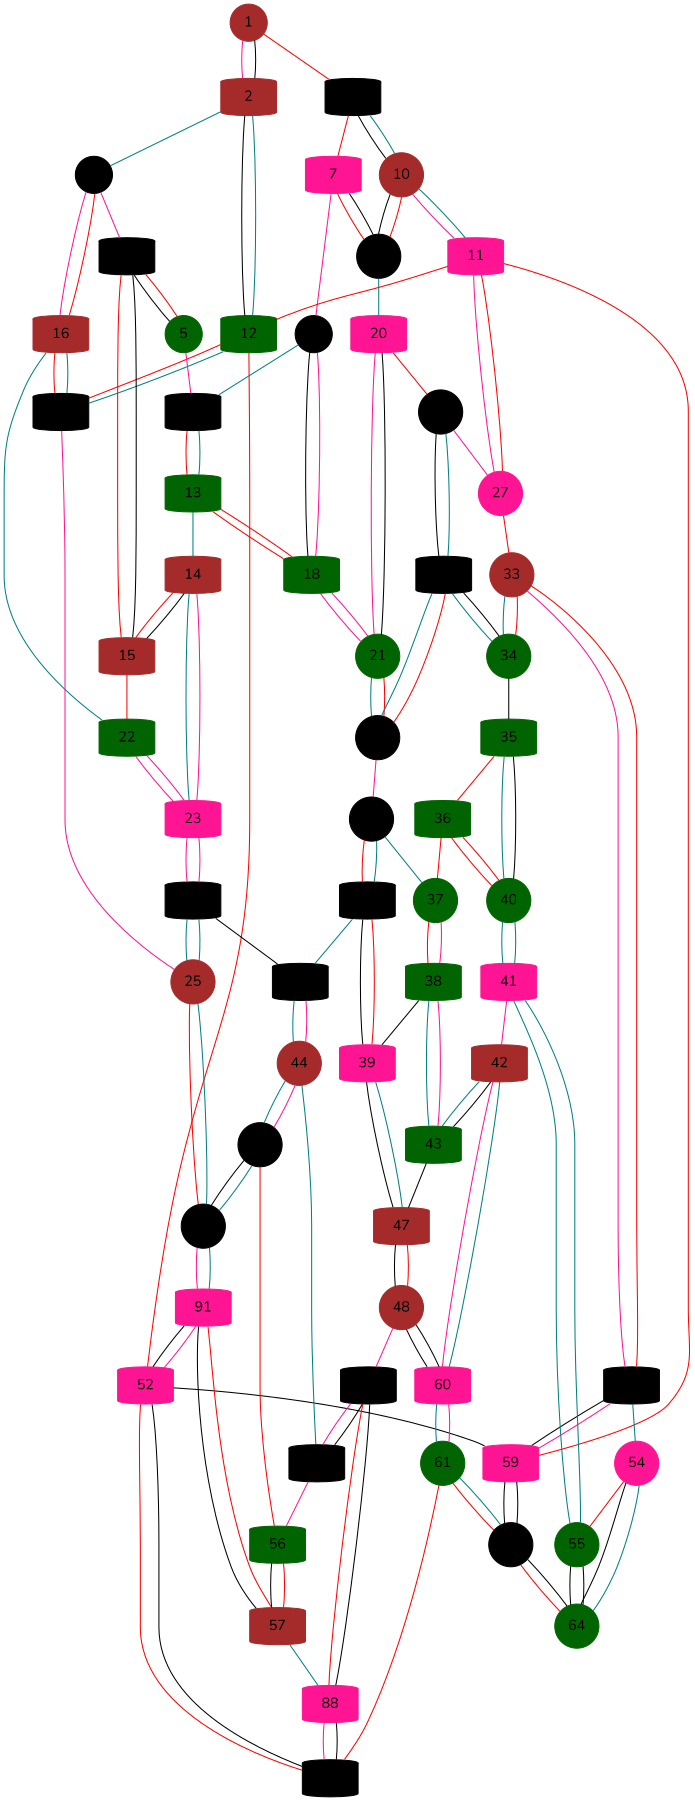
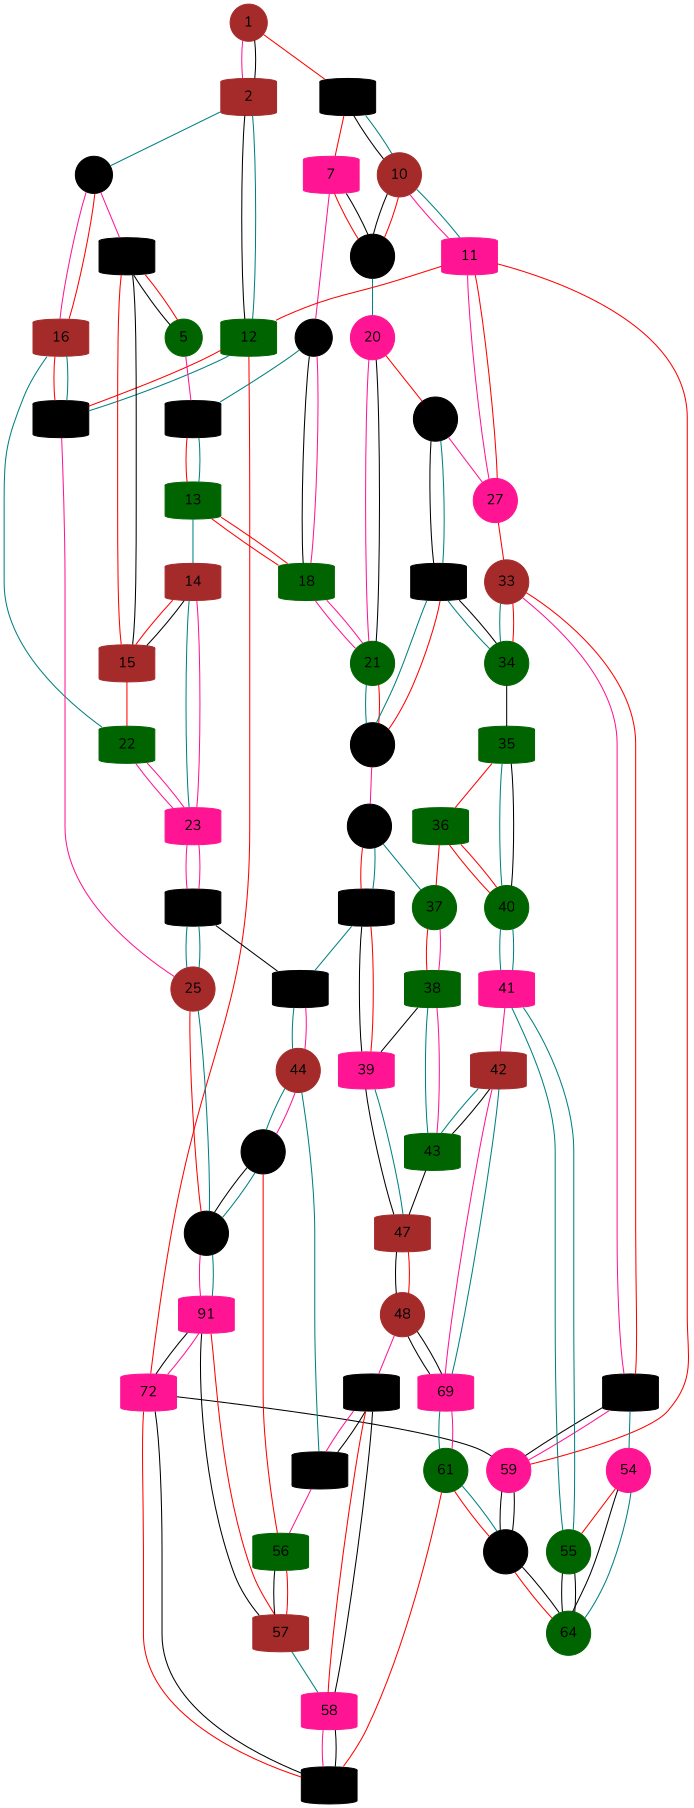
node "20": shape cylinder -> circle
node "52": label "52" -> "72"
node "60": label "60" -> "69"
node "59": shape cylinder -> circle
node "88": label "88" -> "58"
